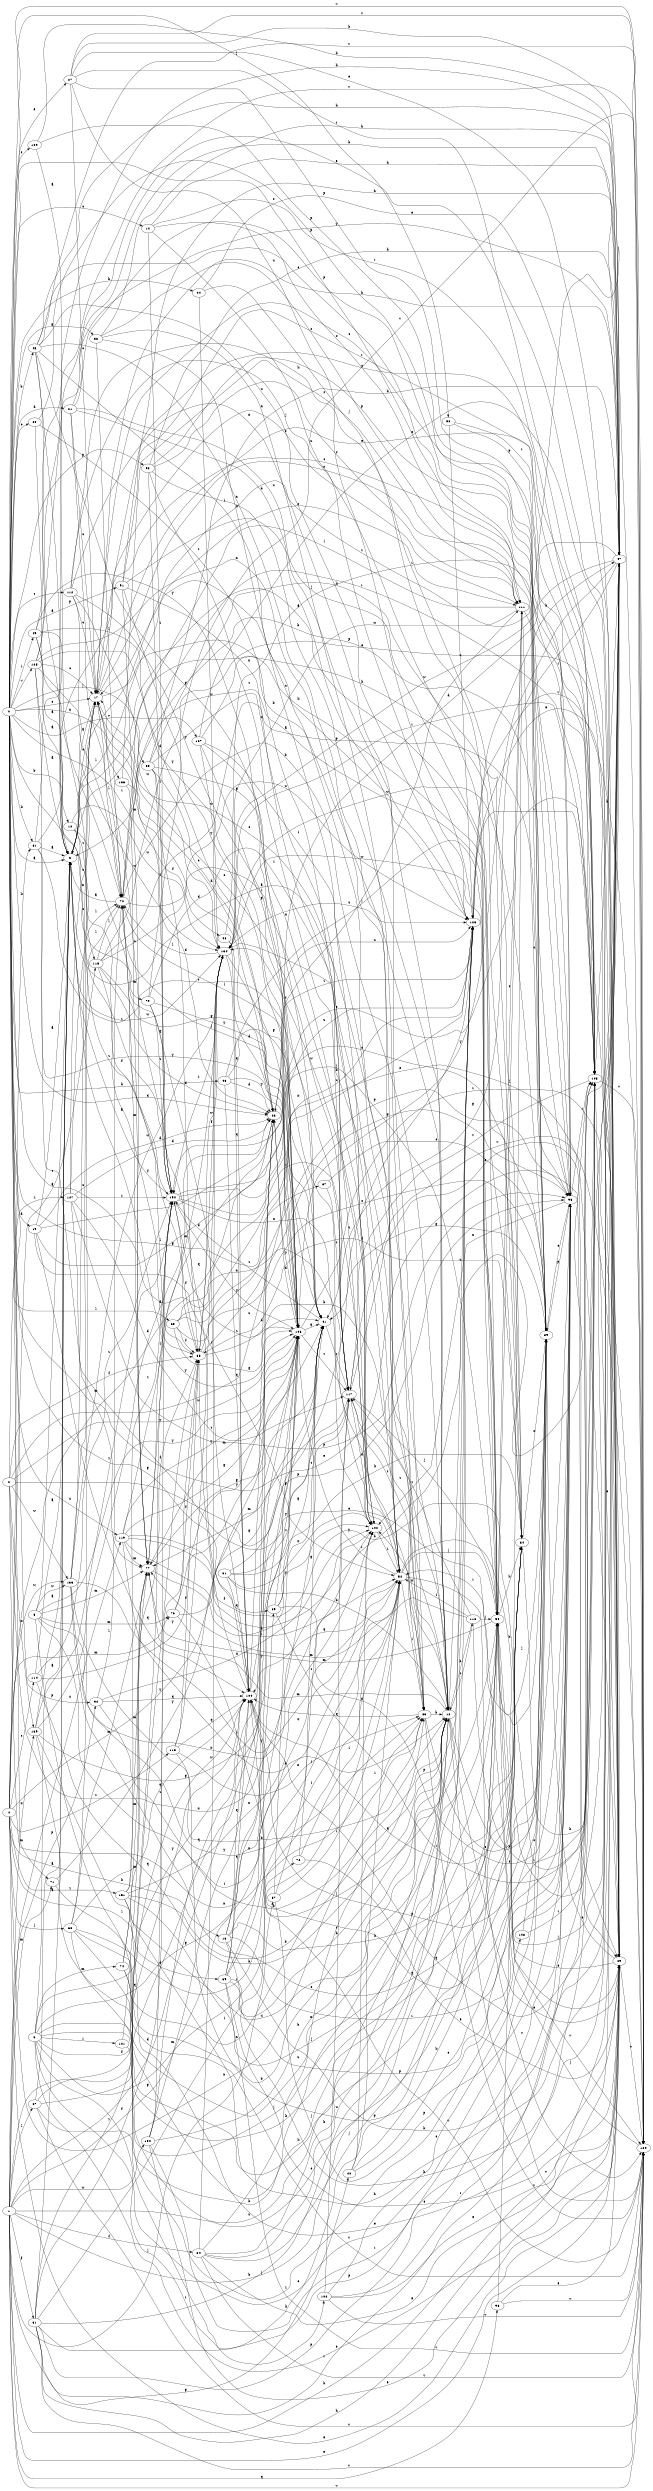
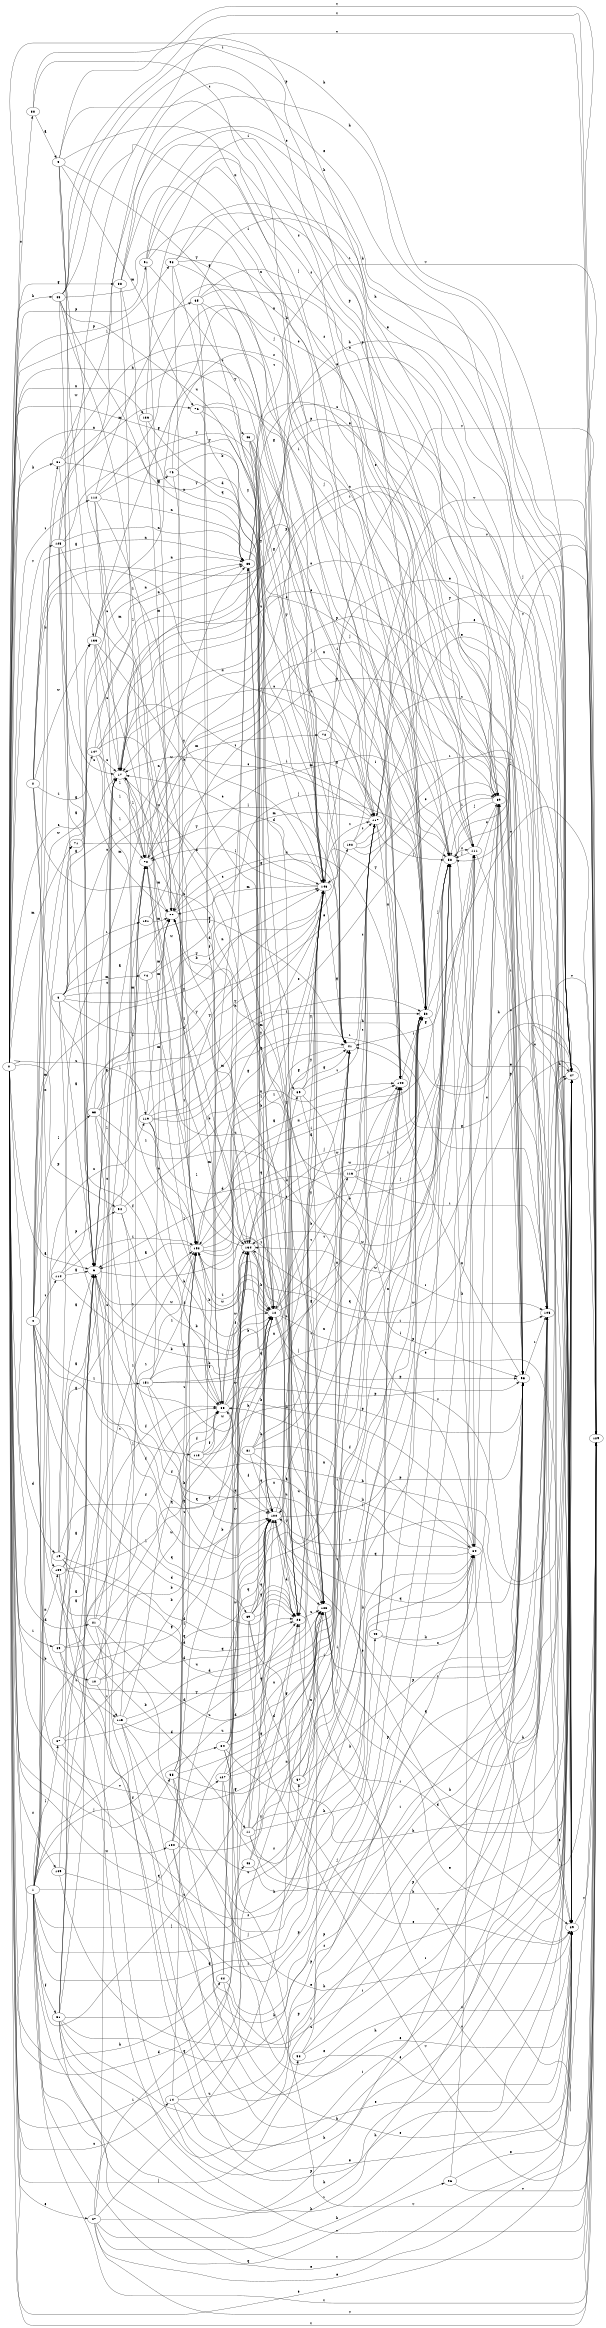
edge "79" -> "129": removed, label "v"
edge "61" -> "47": label "y" -> "h"
edge "88" -> "6": now "88" -> "5"
node "37": removed
edge "152" -> "134": added, label "w"
edge "52" -> "83": reversed
edge "44" -> "100": added, label "q"
edge "130" -> "146": now "130" -> "41"
edge "27" -> "100": added, label "q"
node "148": removed
node "13": label "13" -> "11"
